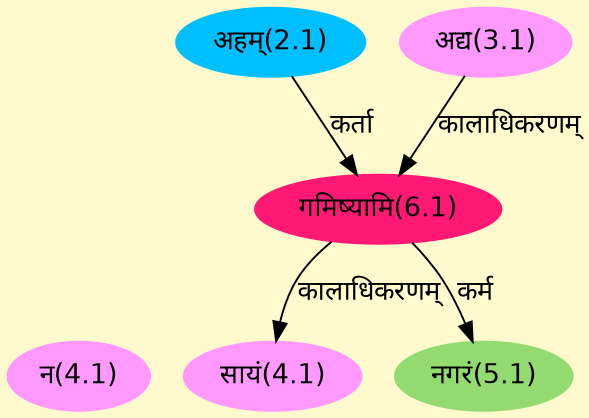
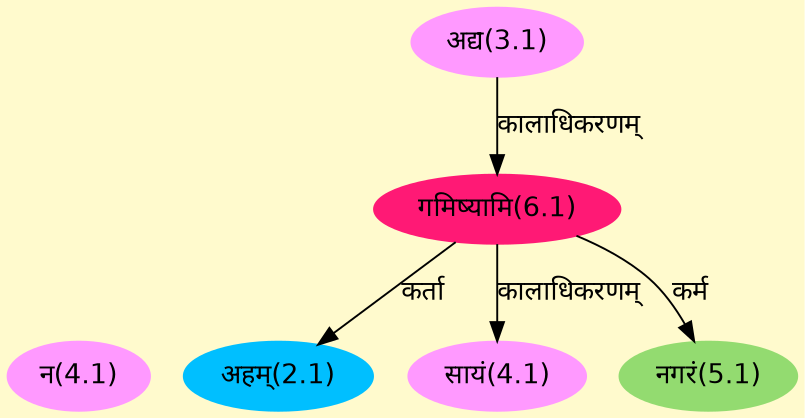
edge "अहम्(2.1)" -> "गमिष्यामि(6.1)": reversed
